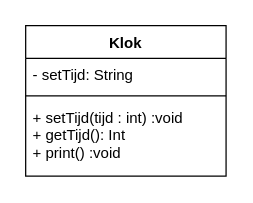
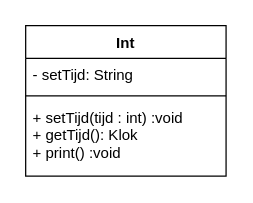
node "Klok": label "Klok" -> "Int"
node "+ setTijd(tijd : int) :void + getTijd(): Int + print() :void": label "+ setTijd(tijd : int) :void + getTijd(): Int + print() :void" -> "+ setTijd(tijd : int) :void + getTijd(): Klok + print() :void"
